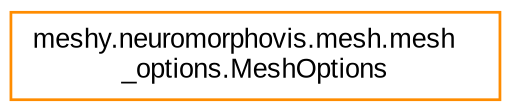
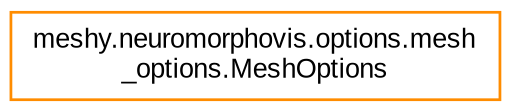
node "meshy.neuromorphovis.mesh.mesh _options.MeshOptions": label "meshy.neuromorphovis.mesh.mesh _options.MeshOptions" -> "meshy.neuromorphovis.options.mesh _options.MeshOptions"
